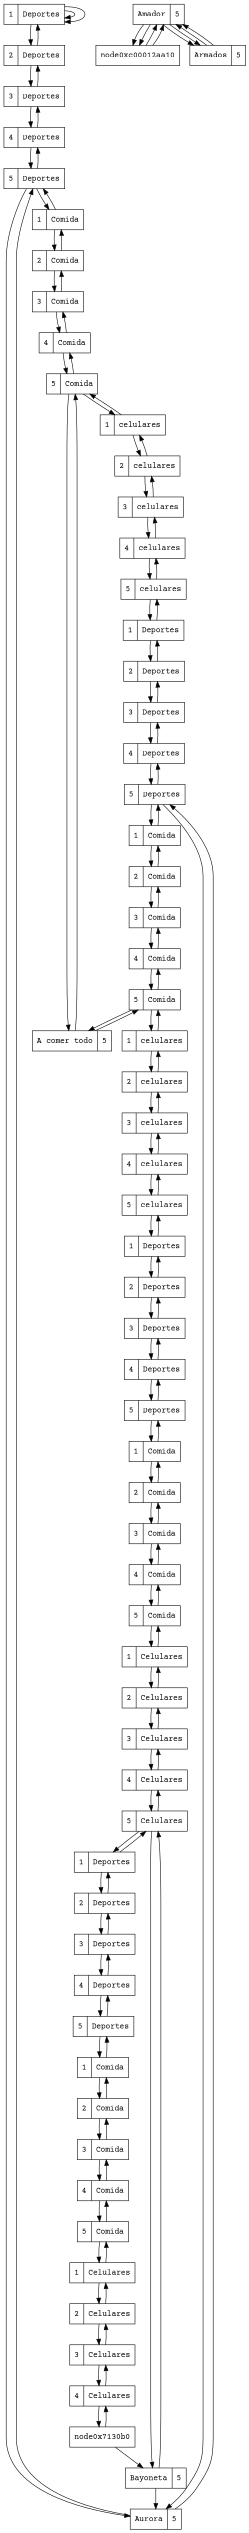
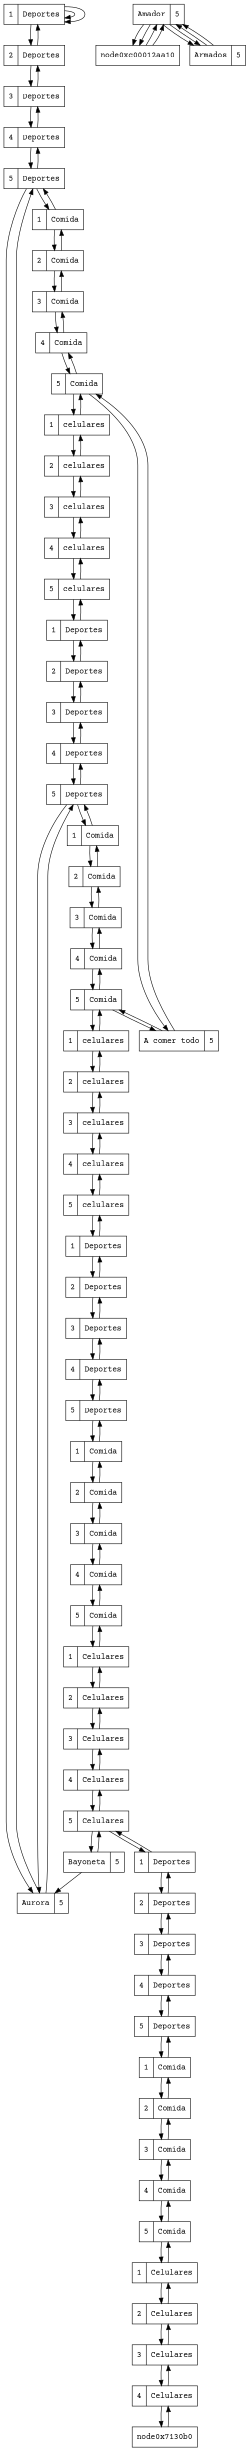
edge "node0x7130b0" -> "Bayoneta": removed
